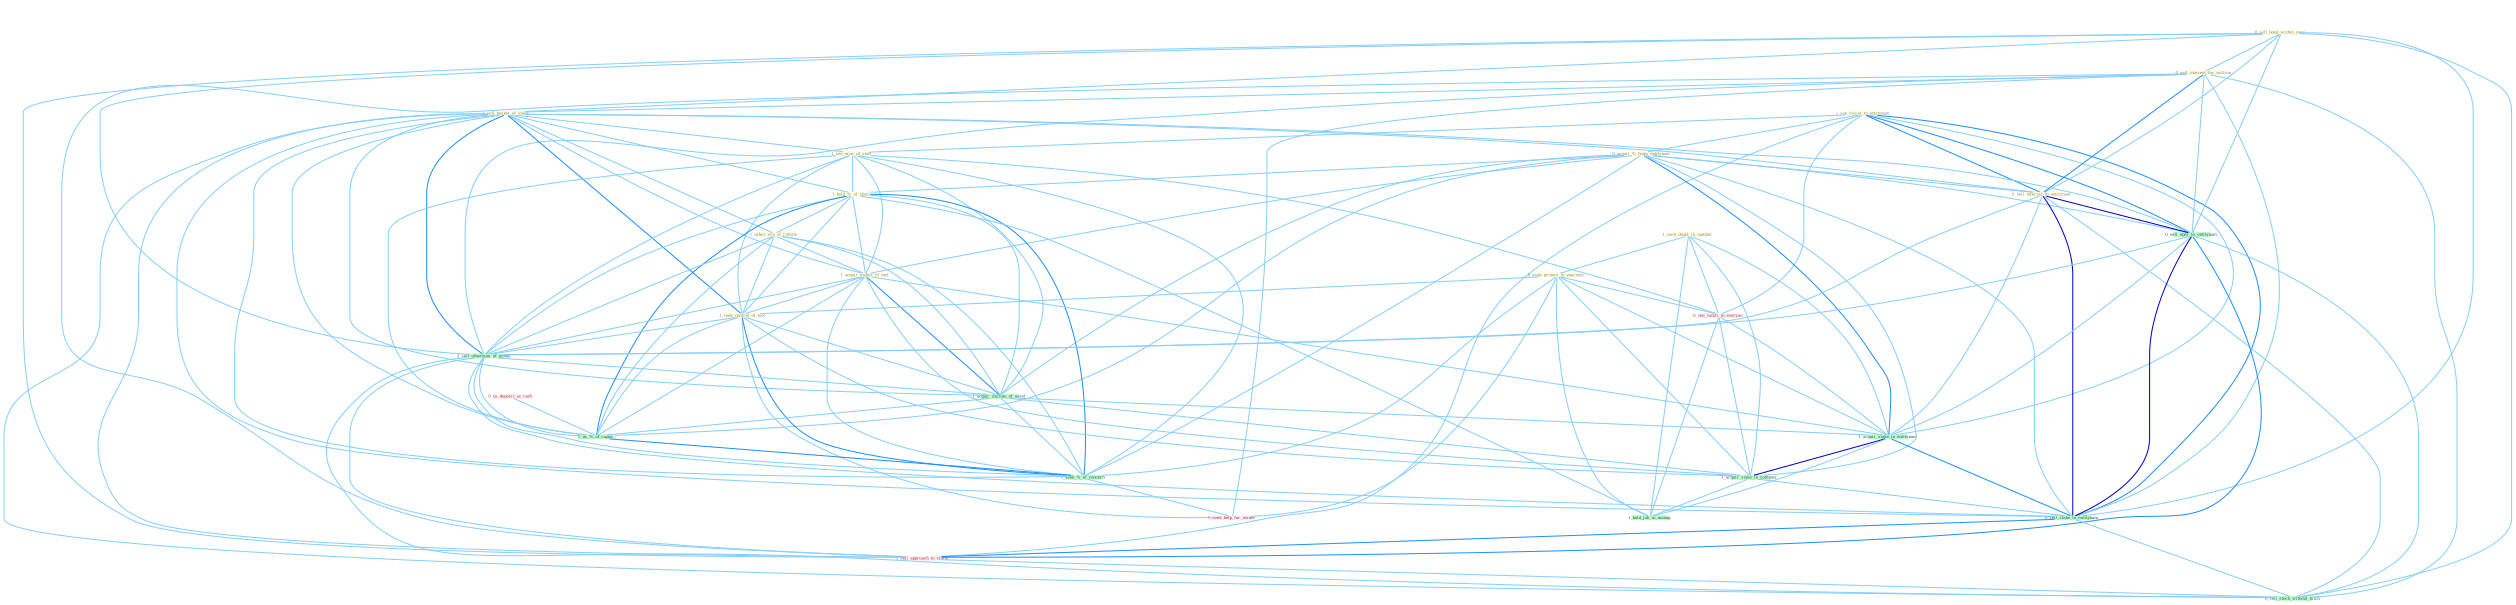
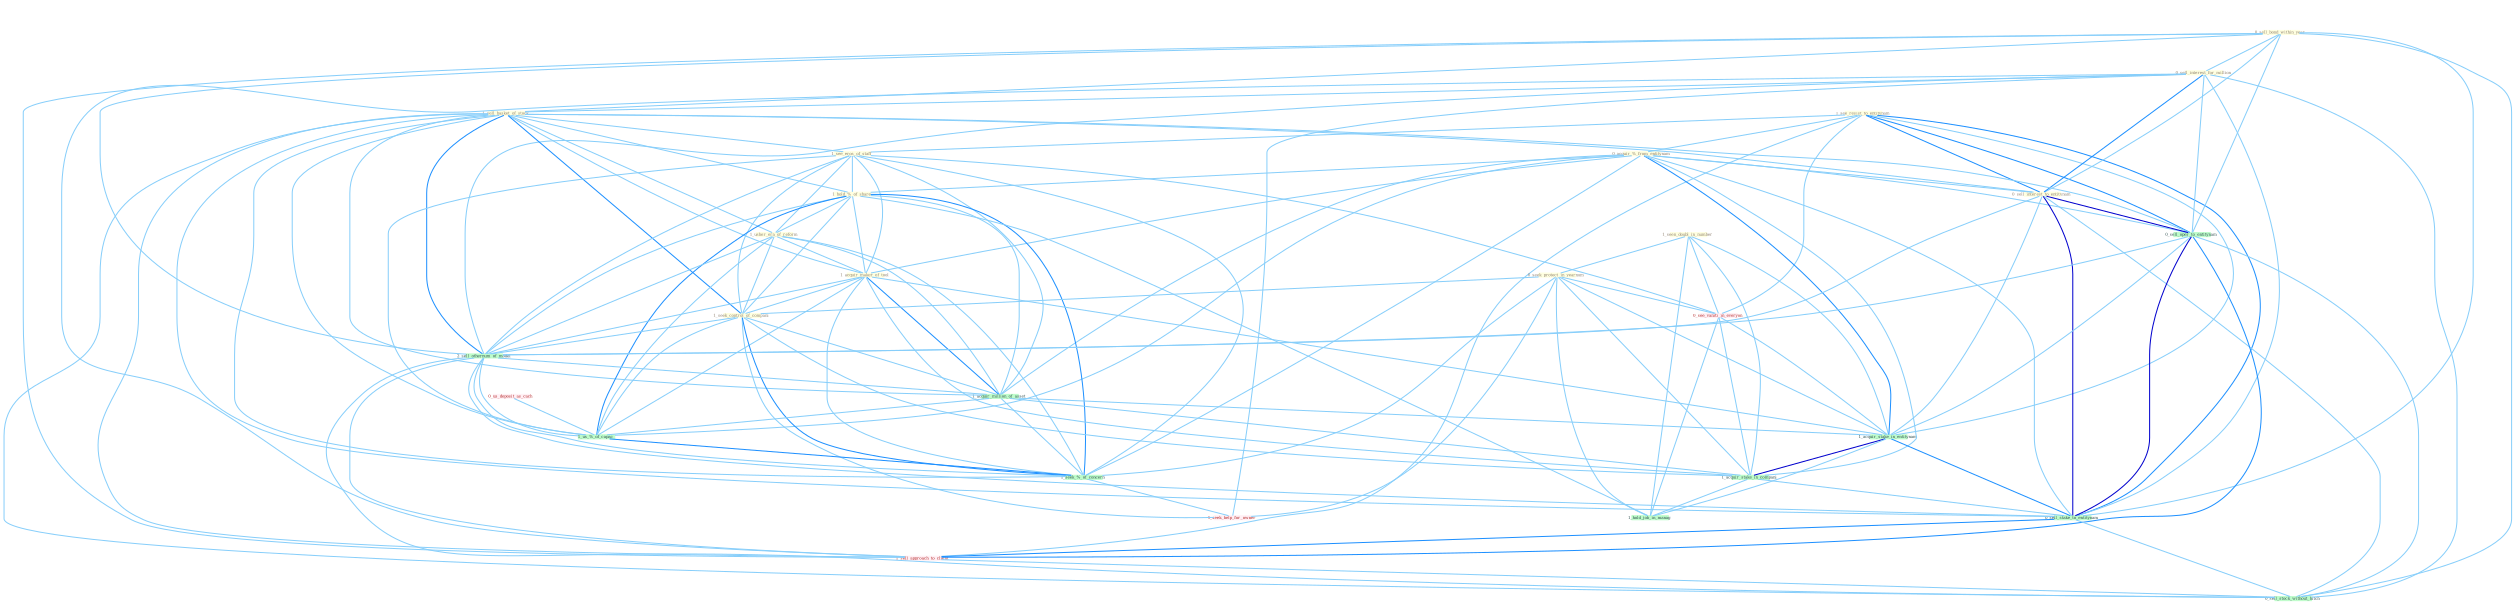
edge "1_see_eros_of_staff" -- "1_usher_era_of_reform": added
node "1_seek_control_of_tool": label "1_seek_control_of_tool" -> "1_seek_control_of_compani"
